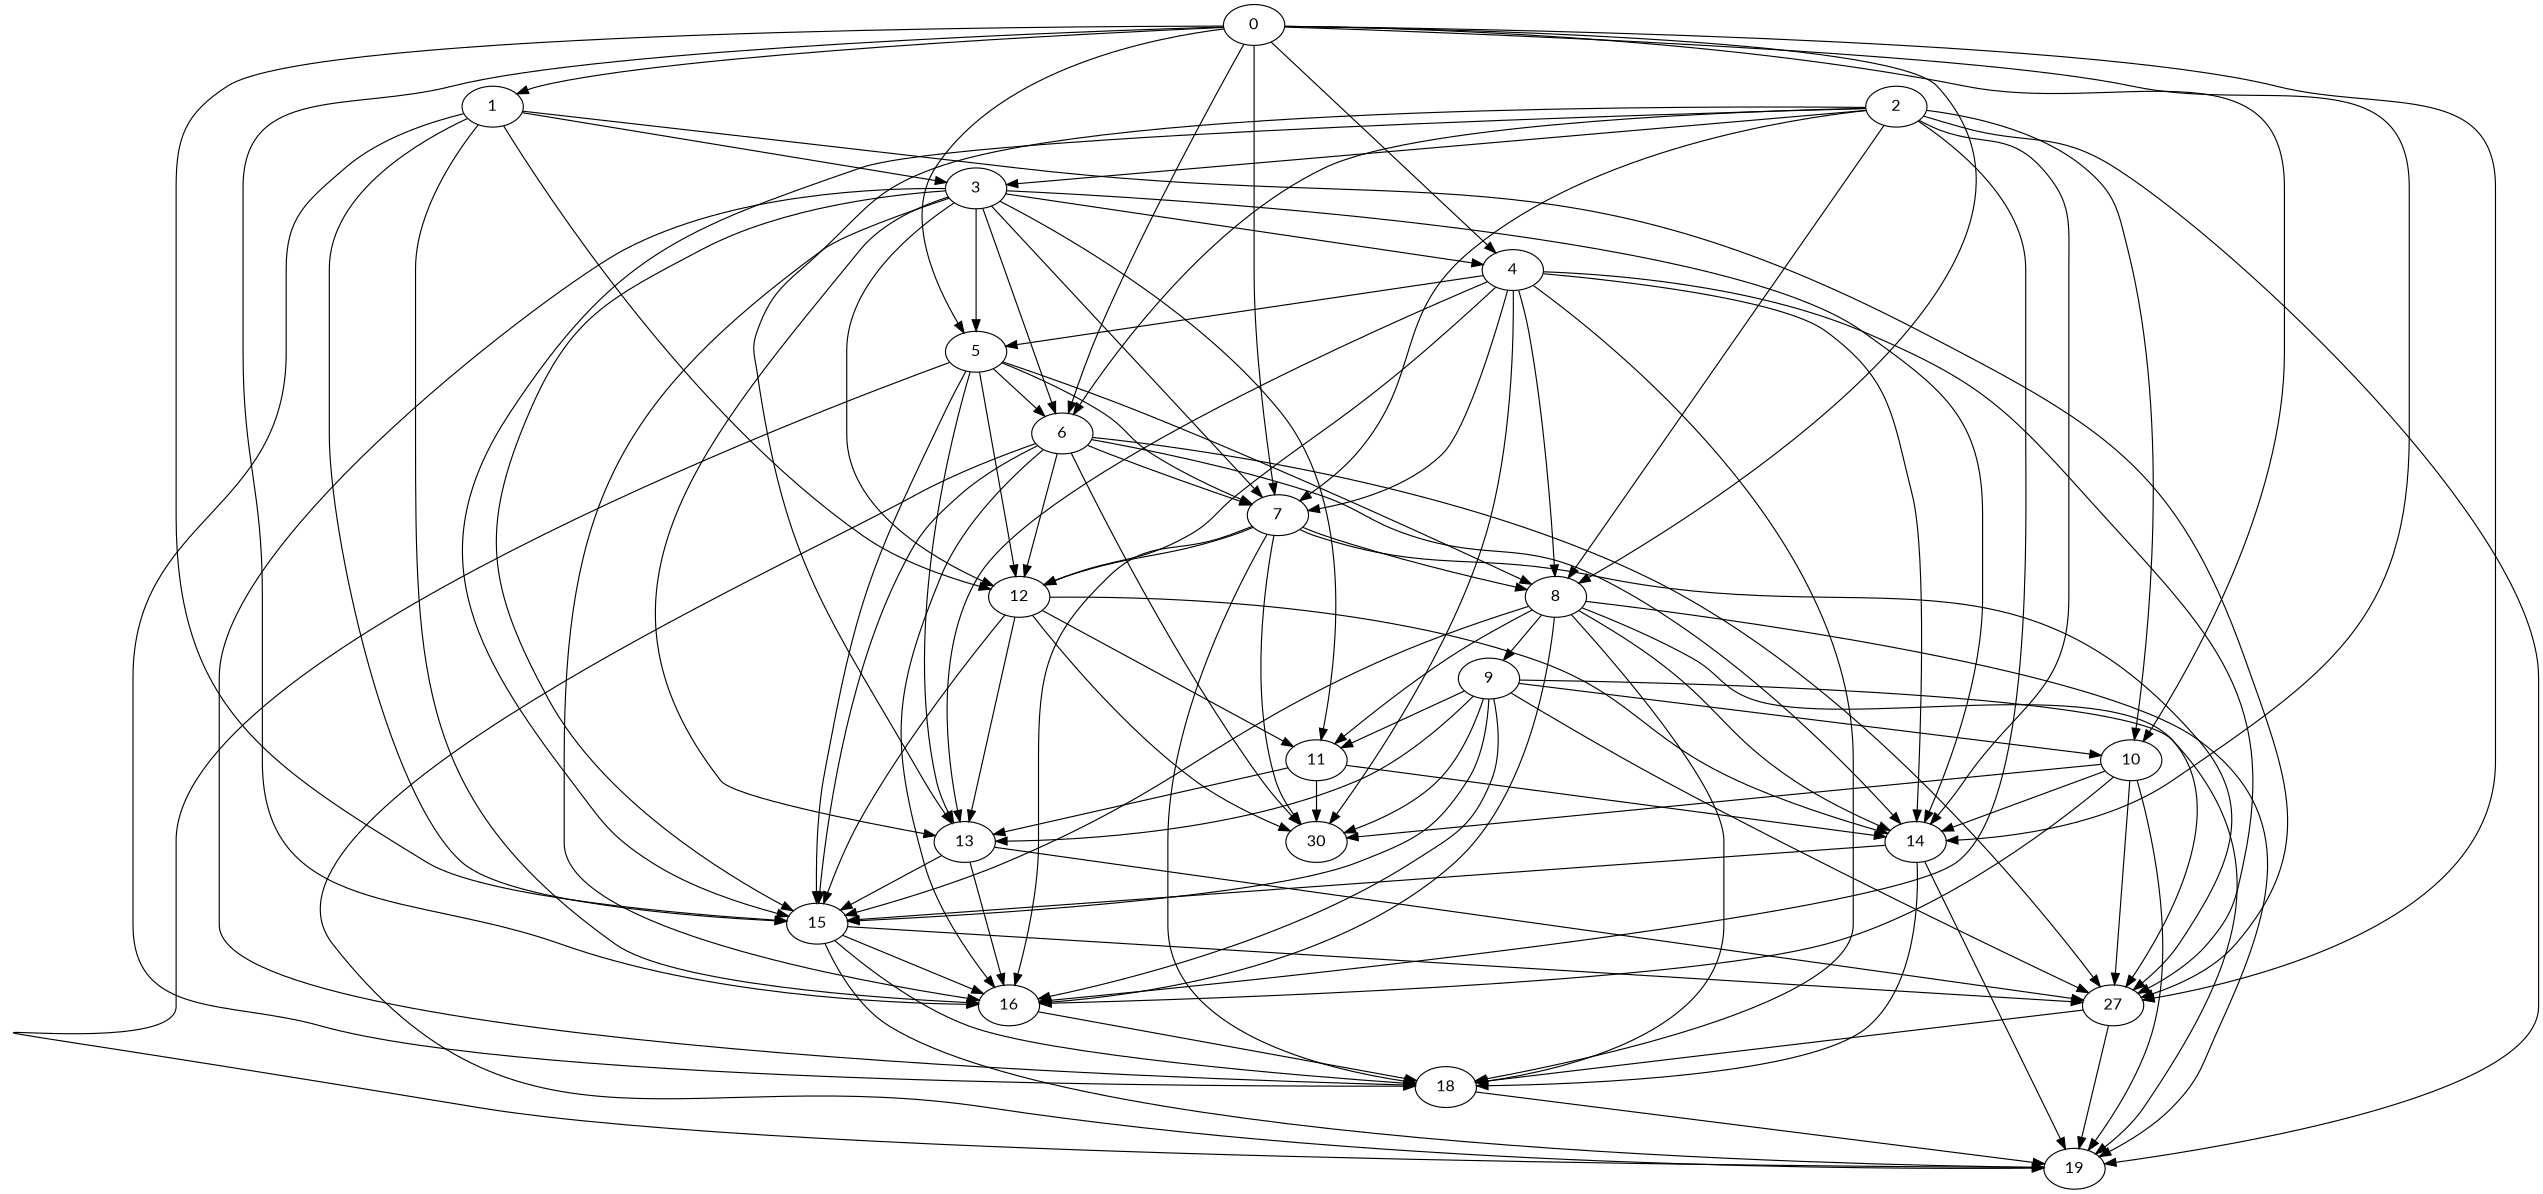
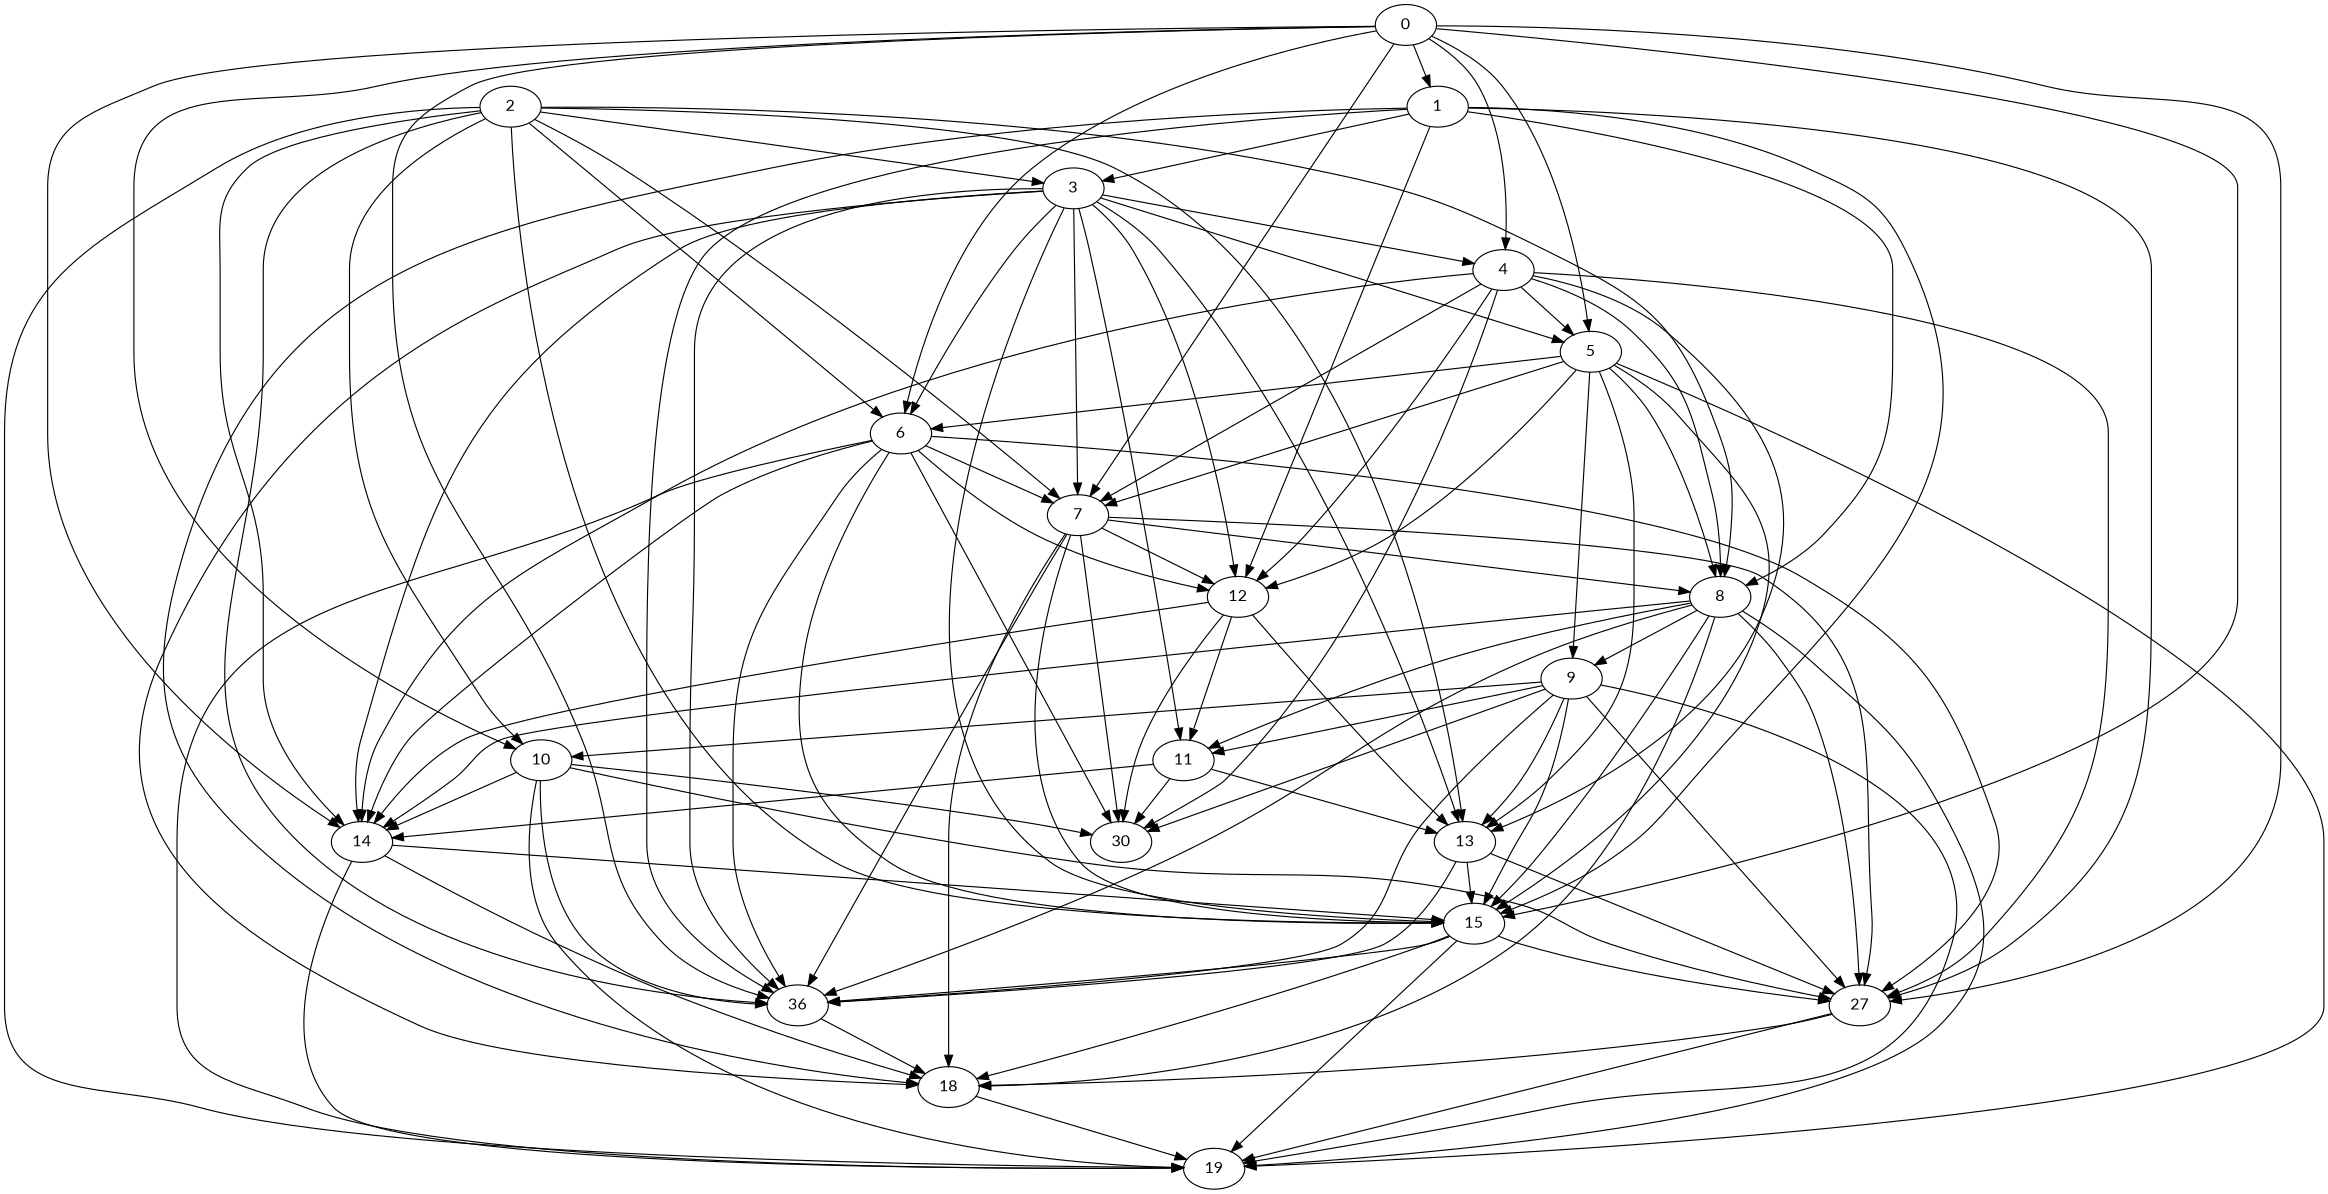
edge "0" -> "8": now "1" -> "8"
edge "5" -> "9": added
edge "12" -> "15": now "7" -> "15"
edge "4" -> "18": removed
node "16": label "16" -> "36"
